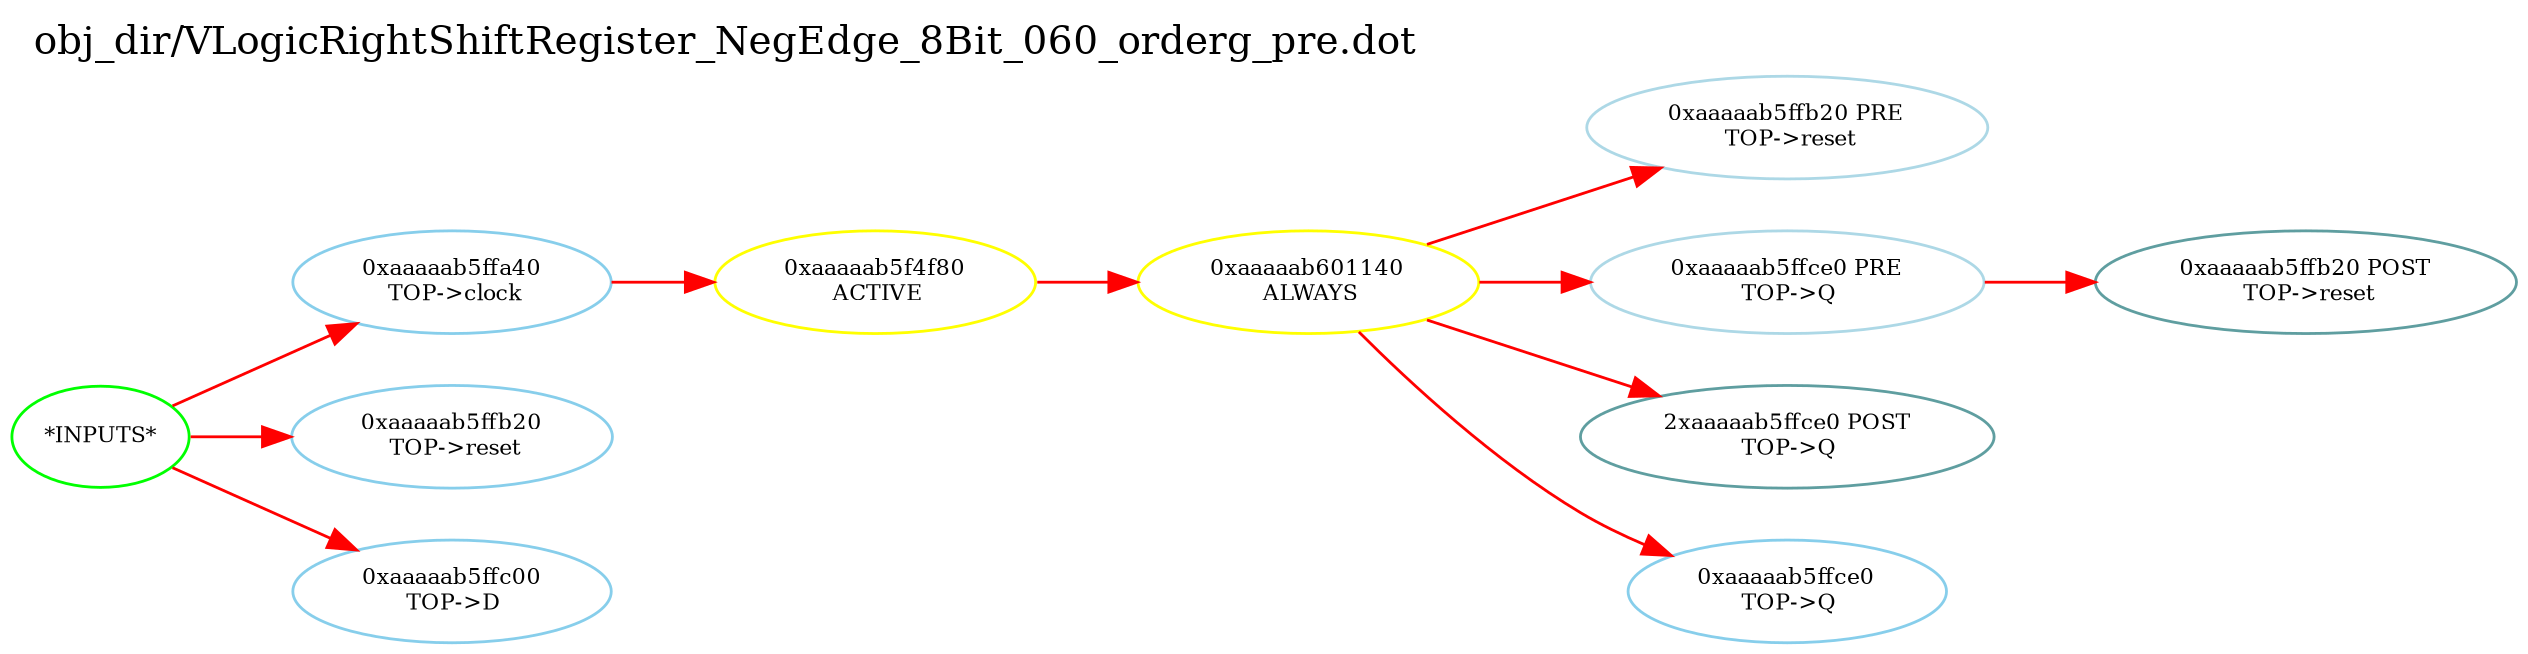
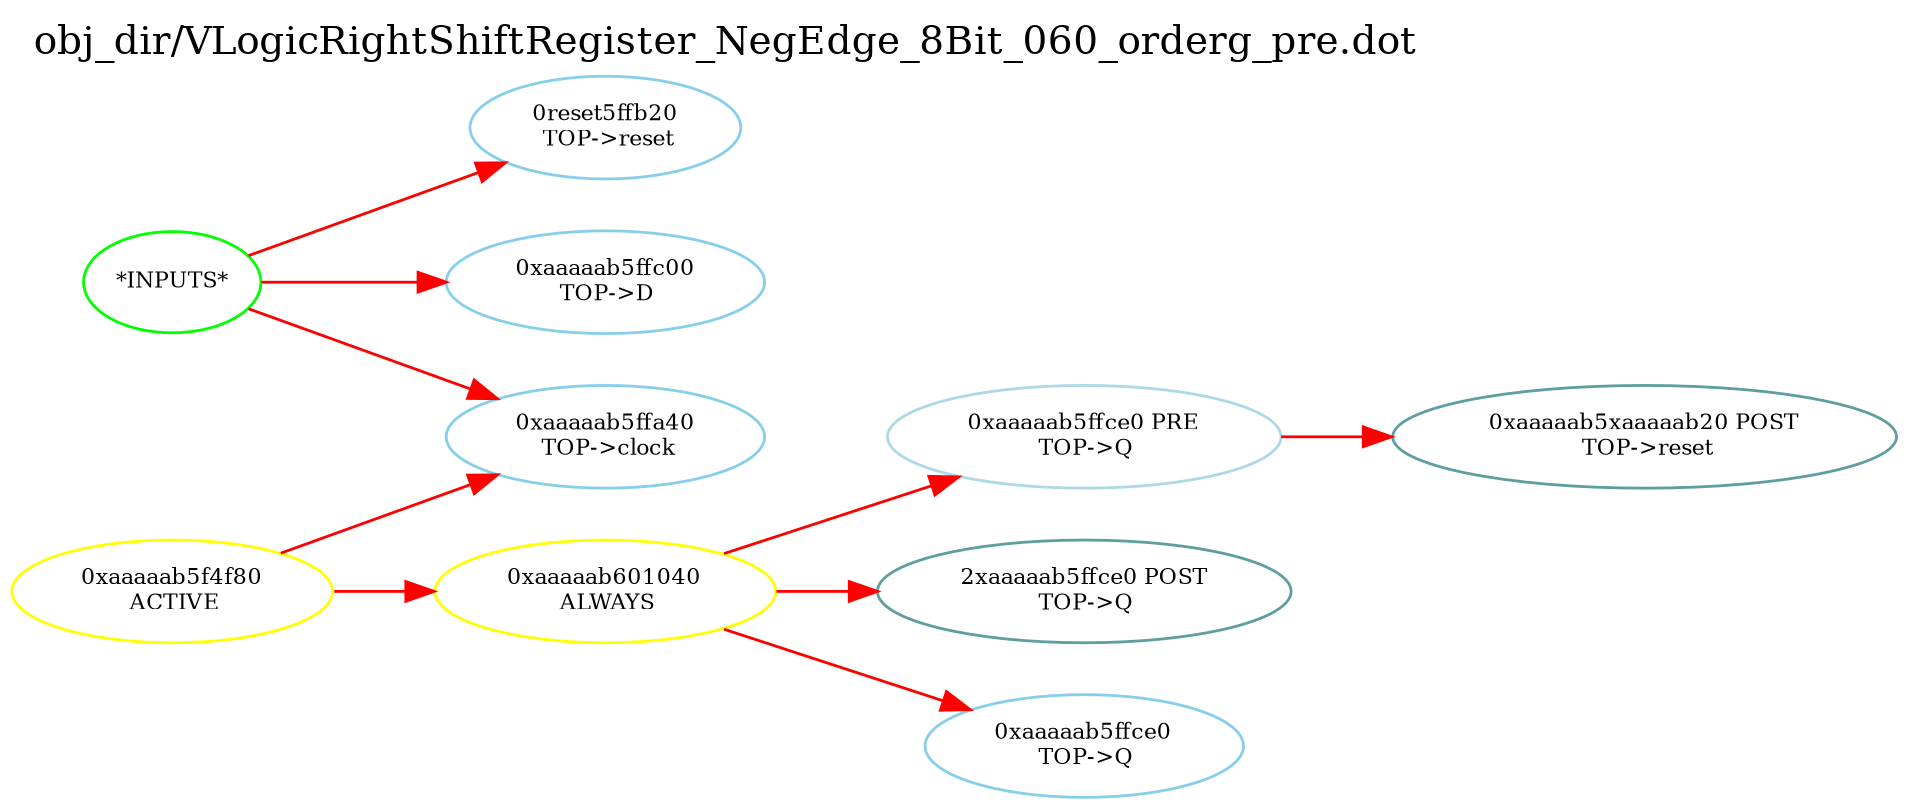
node "0xaaaaab5ffb20 PRE TOP->reset": removed
edge "0xaaaaab5ffa40 TOP->clock" -> "0xaaaaab5f4f80 ACTIVE": reversed
node "0xaaaaab601140 ALWAYS": label "0xaaaaab601140 ALWAYS" -> "0xaaaaab601040 ALWAYS"
node "0xaaaaab5ffb20 POST TOP->reset": label "0xaaaaab5ffb20 POST TOP->reset" -> "0xaaaaab5xaaaaab20 POST TOP->reset"
node "0xaaaaab5ffb20 TOP->reset": label "0xaaaaab5ffb20 TOP->reset" -> "0reset5ffb20 TOP->reset"
